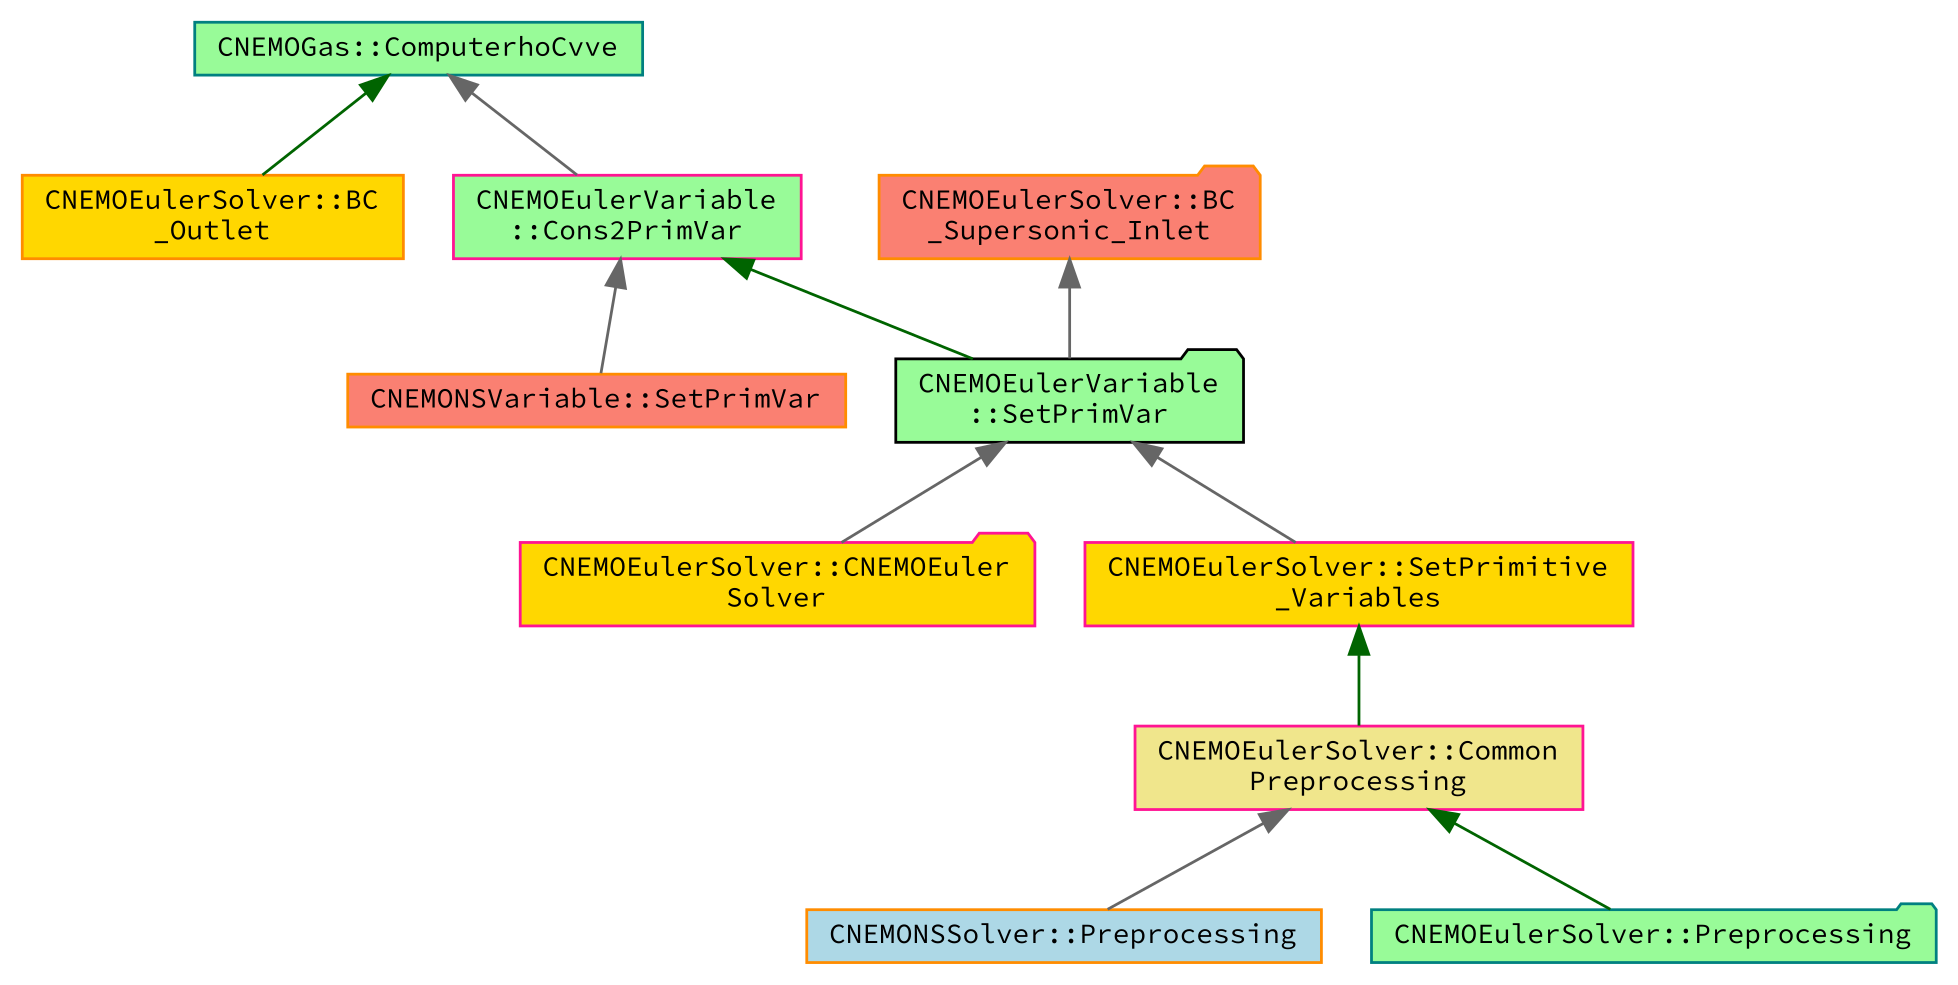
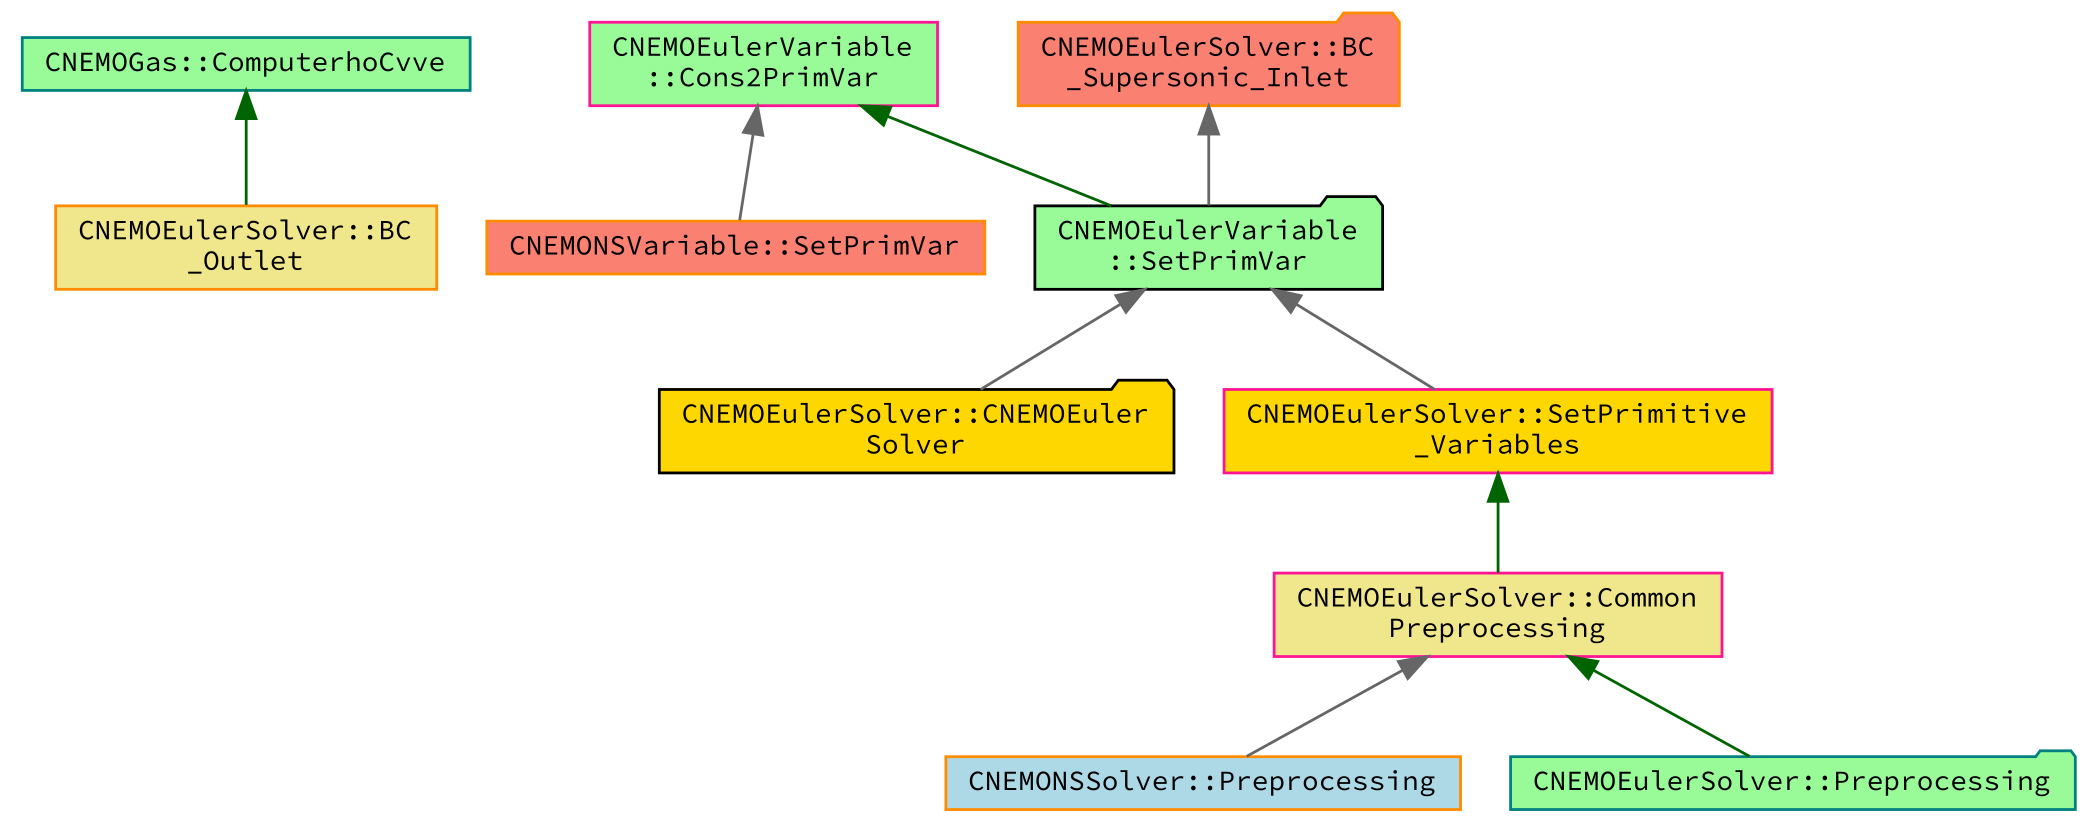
edge "CNEMOEulerVariable ::Cons2PrimVar" -> "CNEMOGas::ComputerhoCvve": removed
node "CNEMOEulerSolver::BC _Outlet": fillcolor gold -> khaki
node "CNEMOEulerSolver::CNEMOEuler Solver": color deeppink -> black
